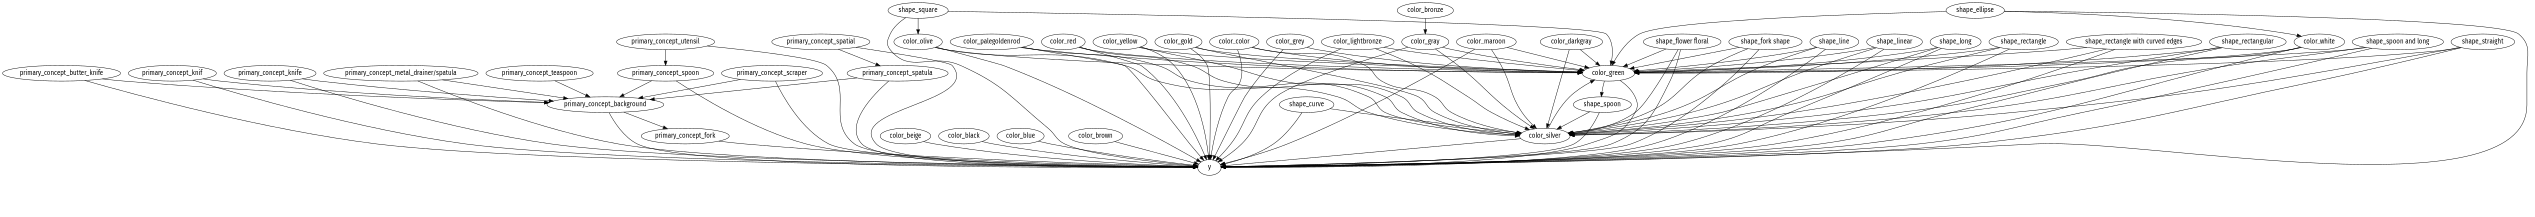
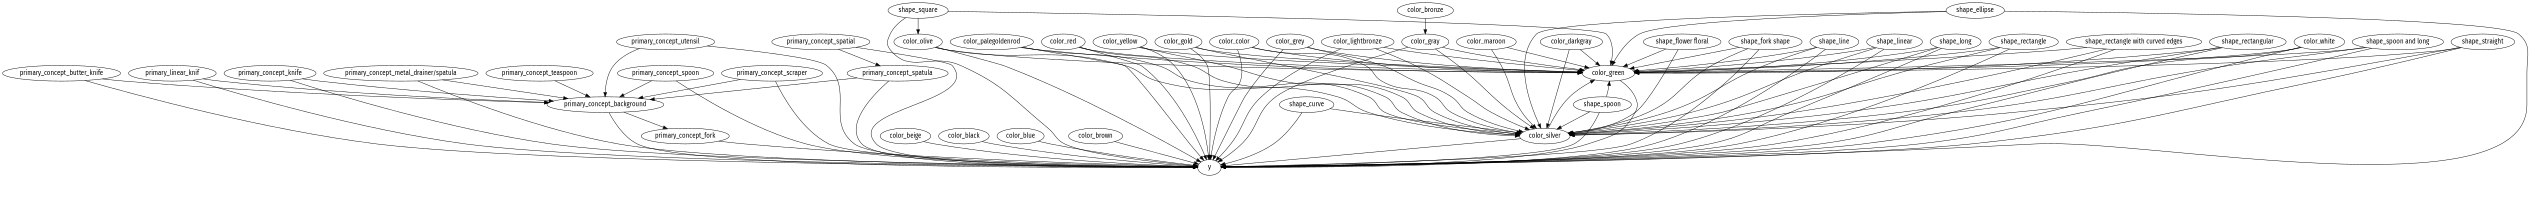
edge "shape_ellipse" -> "color_white": now "shape_ellipse" -> "color_silver"
edge "primary_concept_utensil" -> "primary_concept_spoon": now "primary_concept_utensil" -> "primary_concept_background"
node "primary_concept_knif": label "primary_concept_knif" -> "primary_linear_knif"
edge "color_grey" -> "color_silver": added
edge "color_green" -> "shape_spoon": reversed
edge "color_maroon" -> "y": removed
edge "shape_flower floral" -> "y": removed
